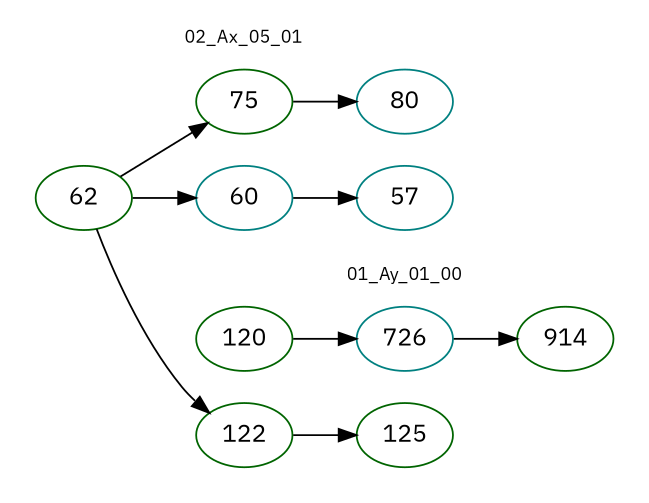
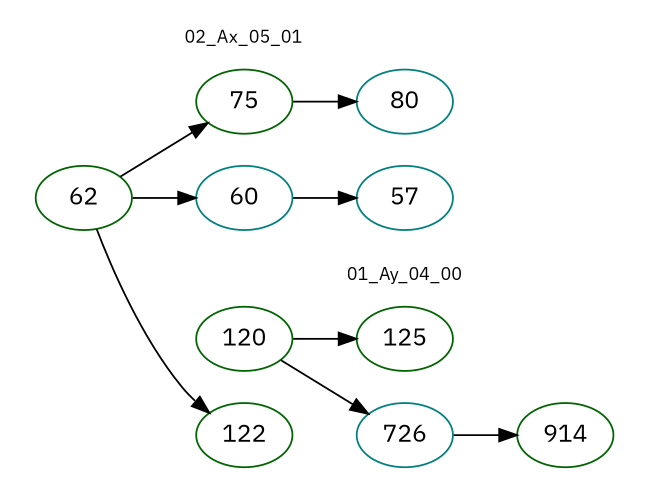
cluster "01_Ay_01_00": label "01_Ay_01_00" -> "01_Ay_04_00"
edge "122" -> "125": now "120" -> "125"
